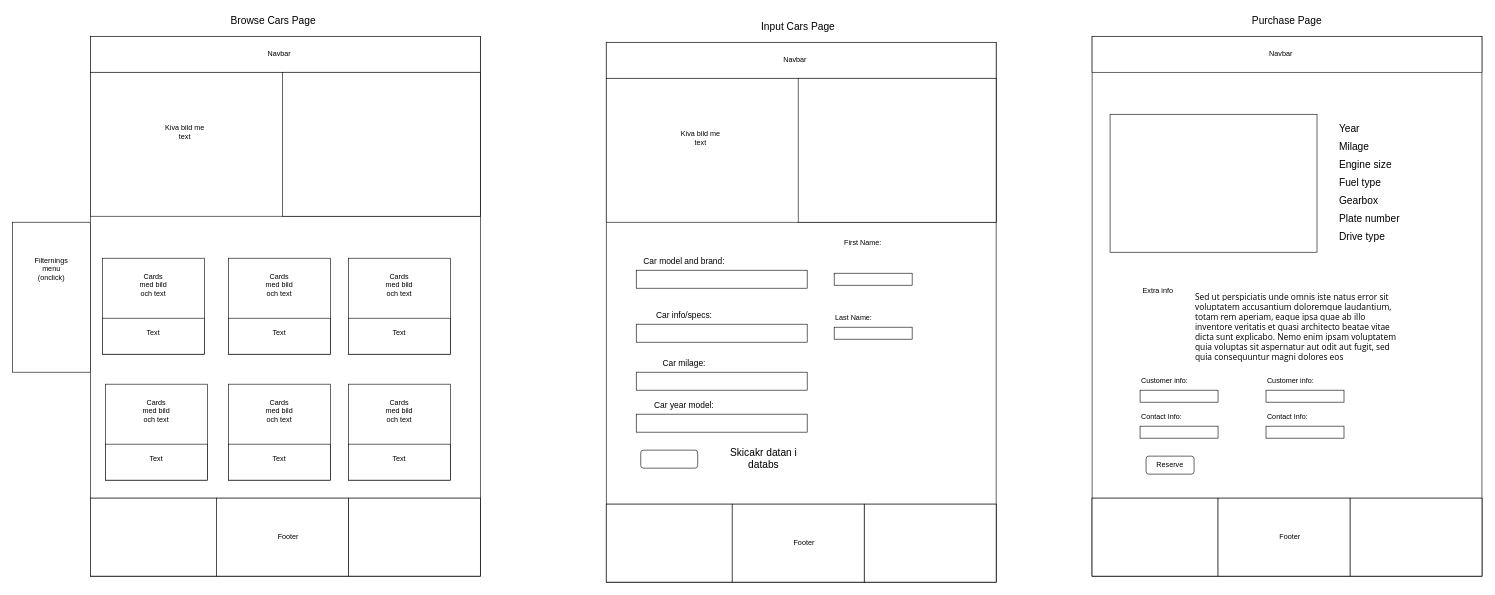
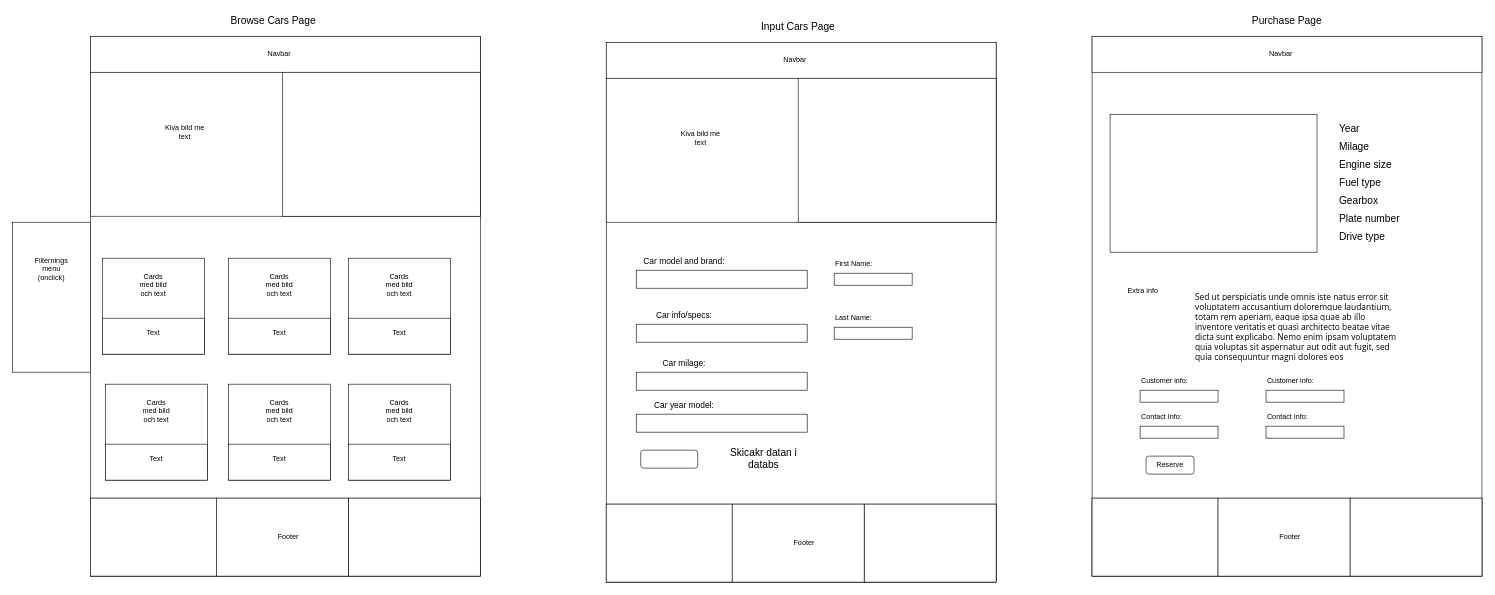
node "First Name:": moved (876, 243) -> (867, 264)
node "Extra info": moved (1158, 291) -> (1143, 291)
